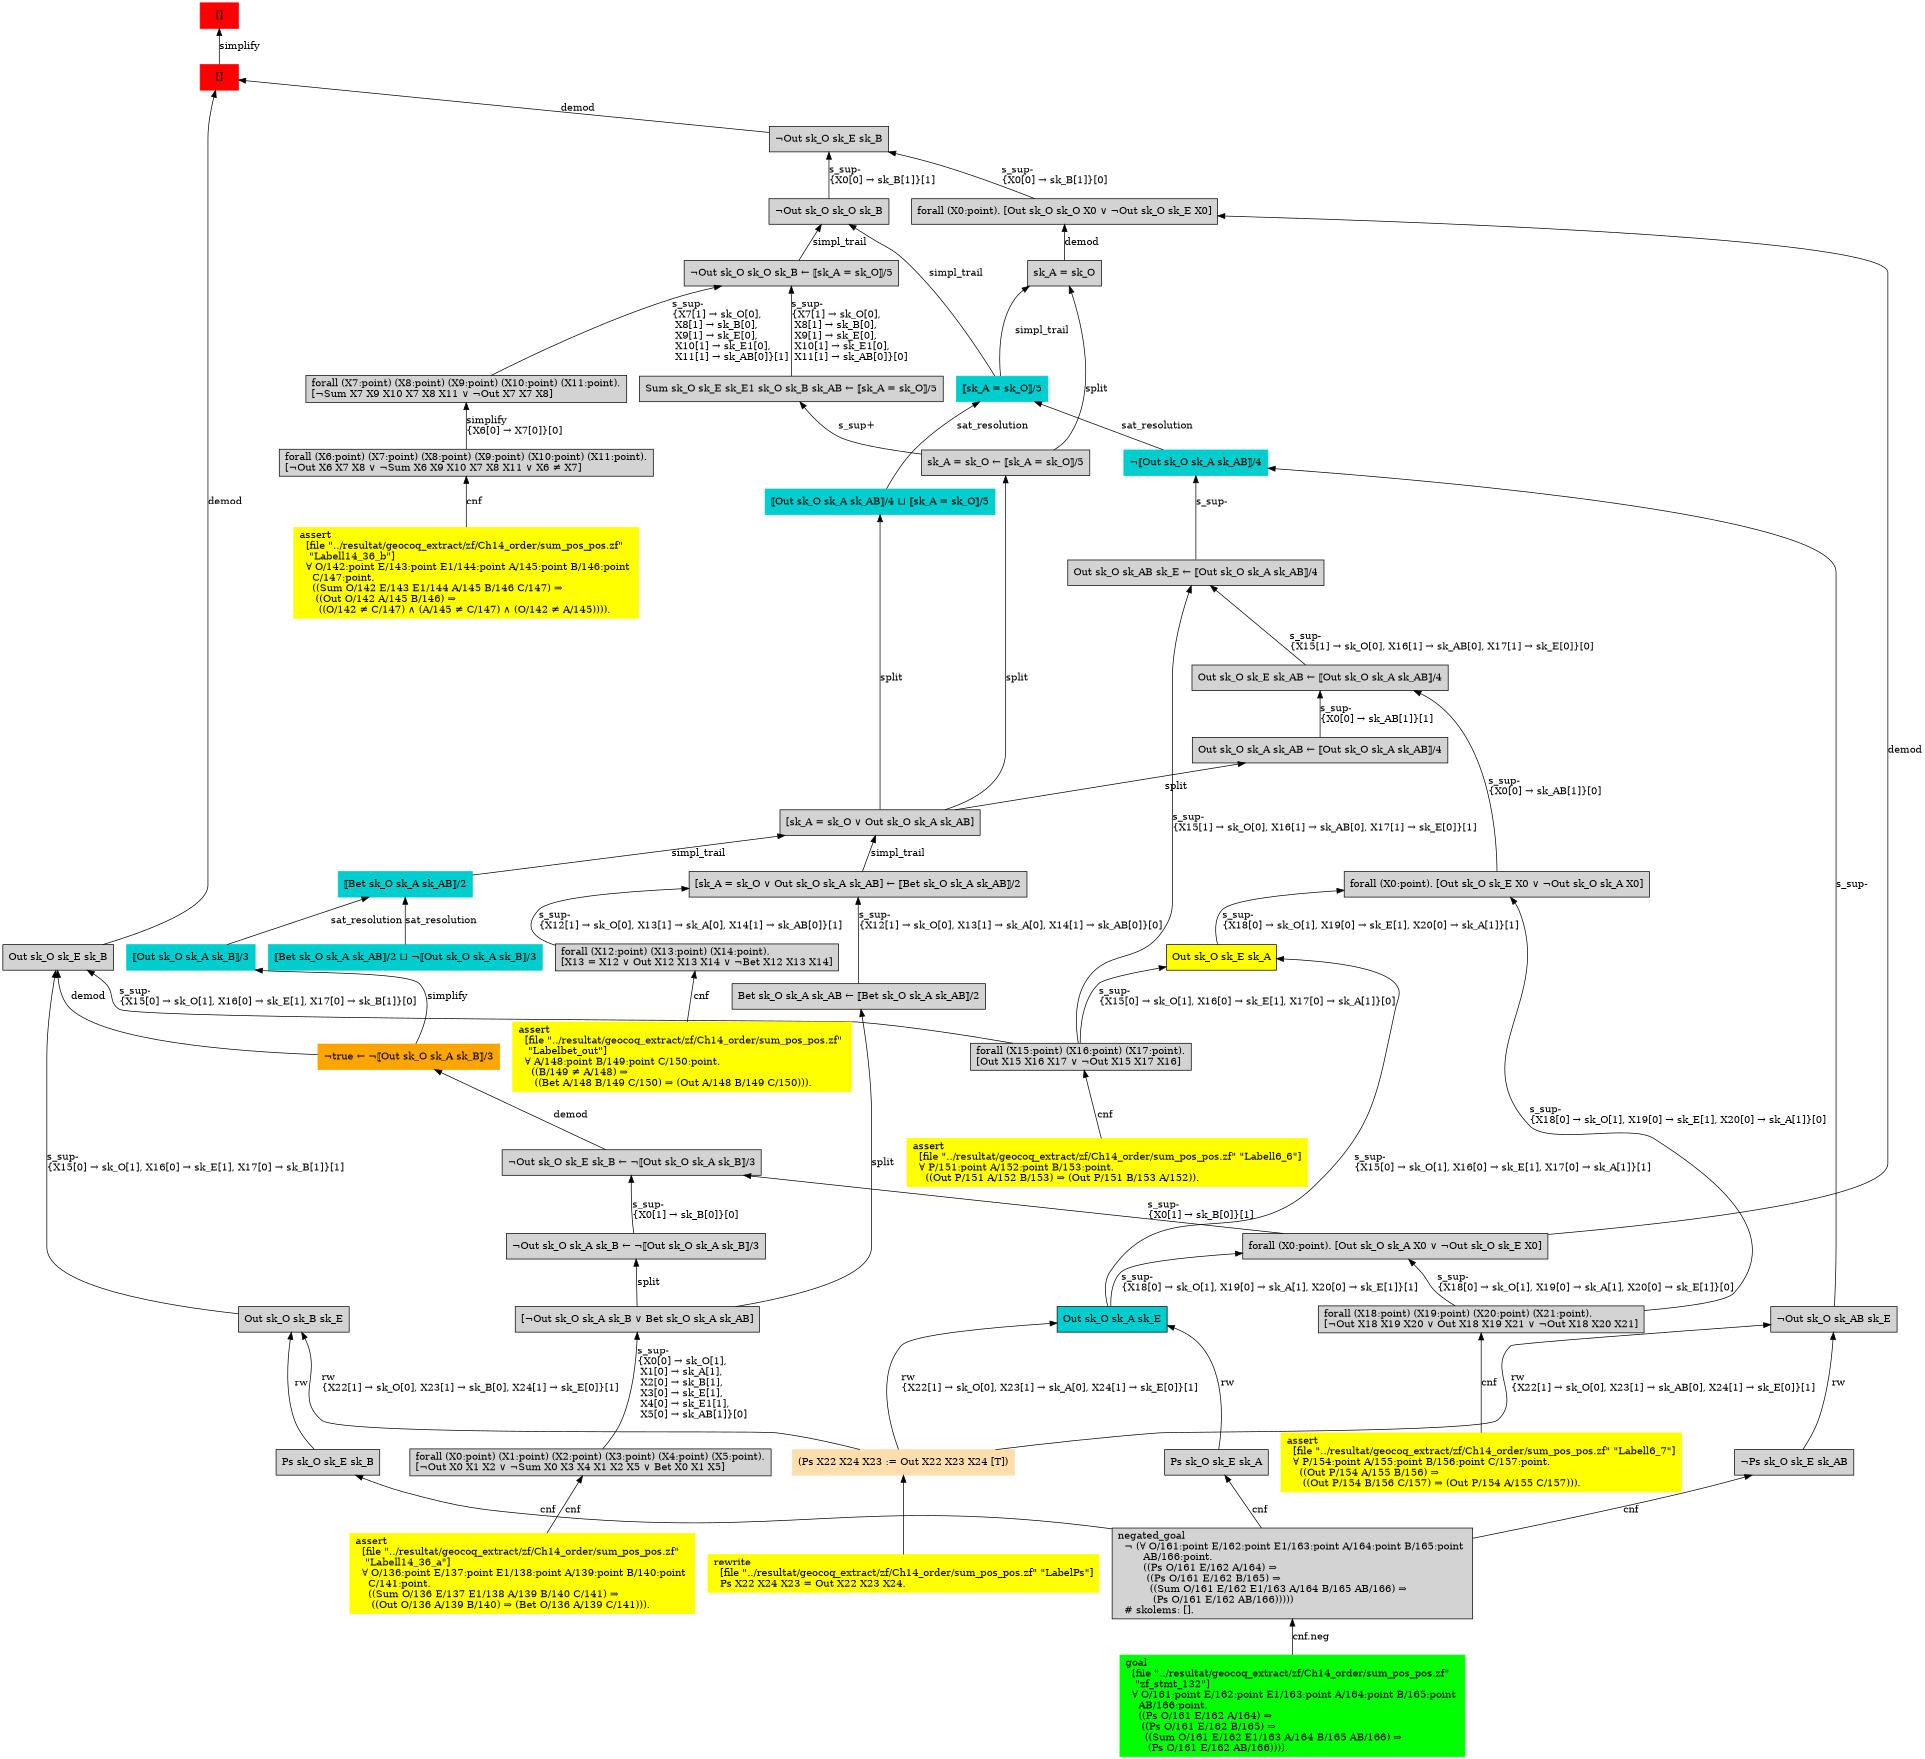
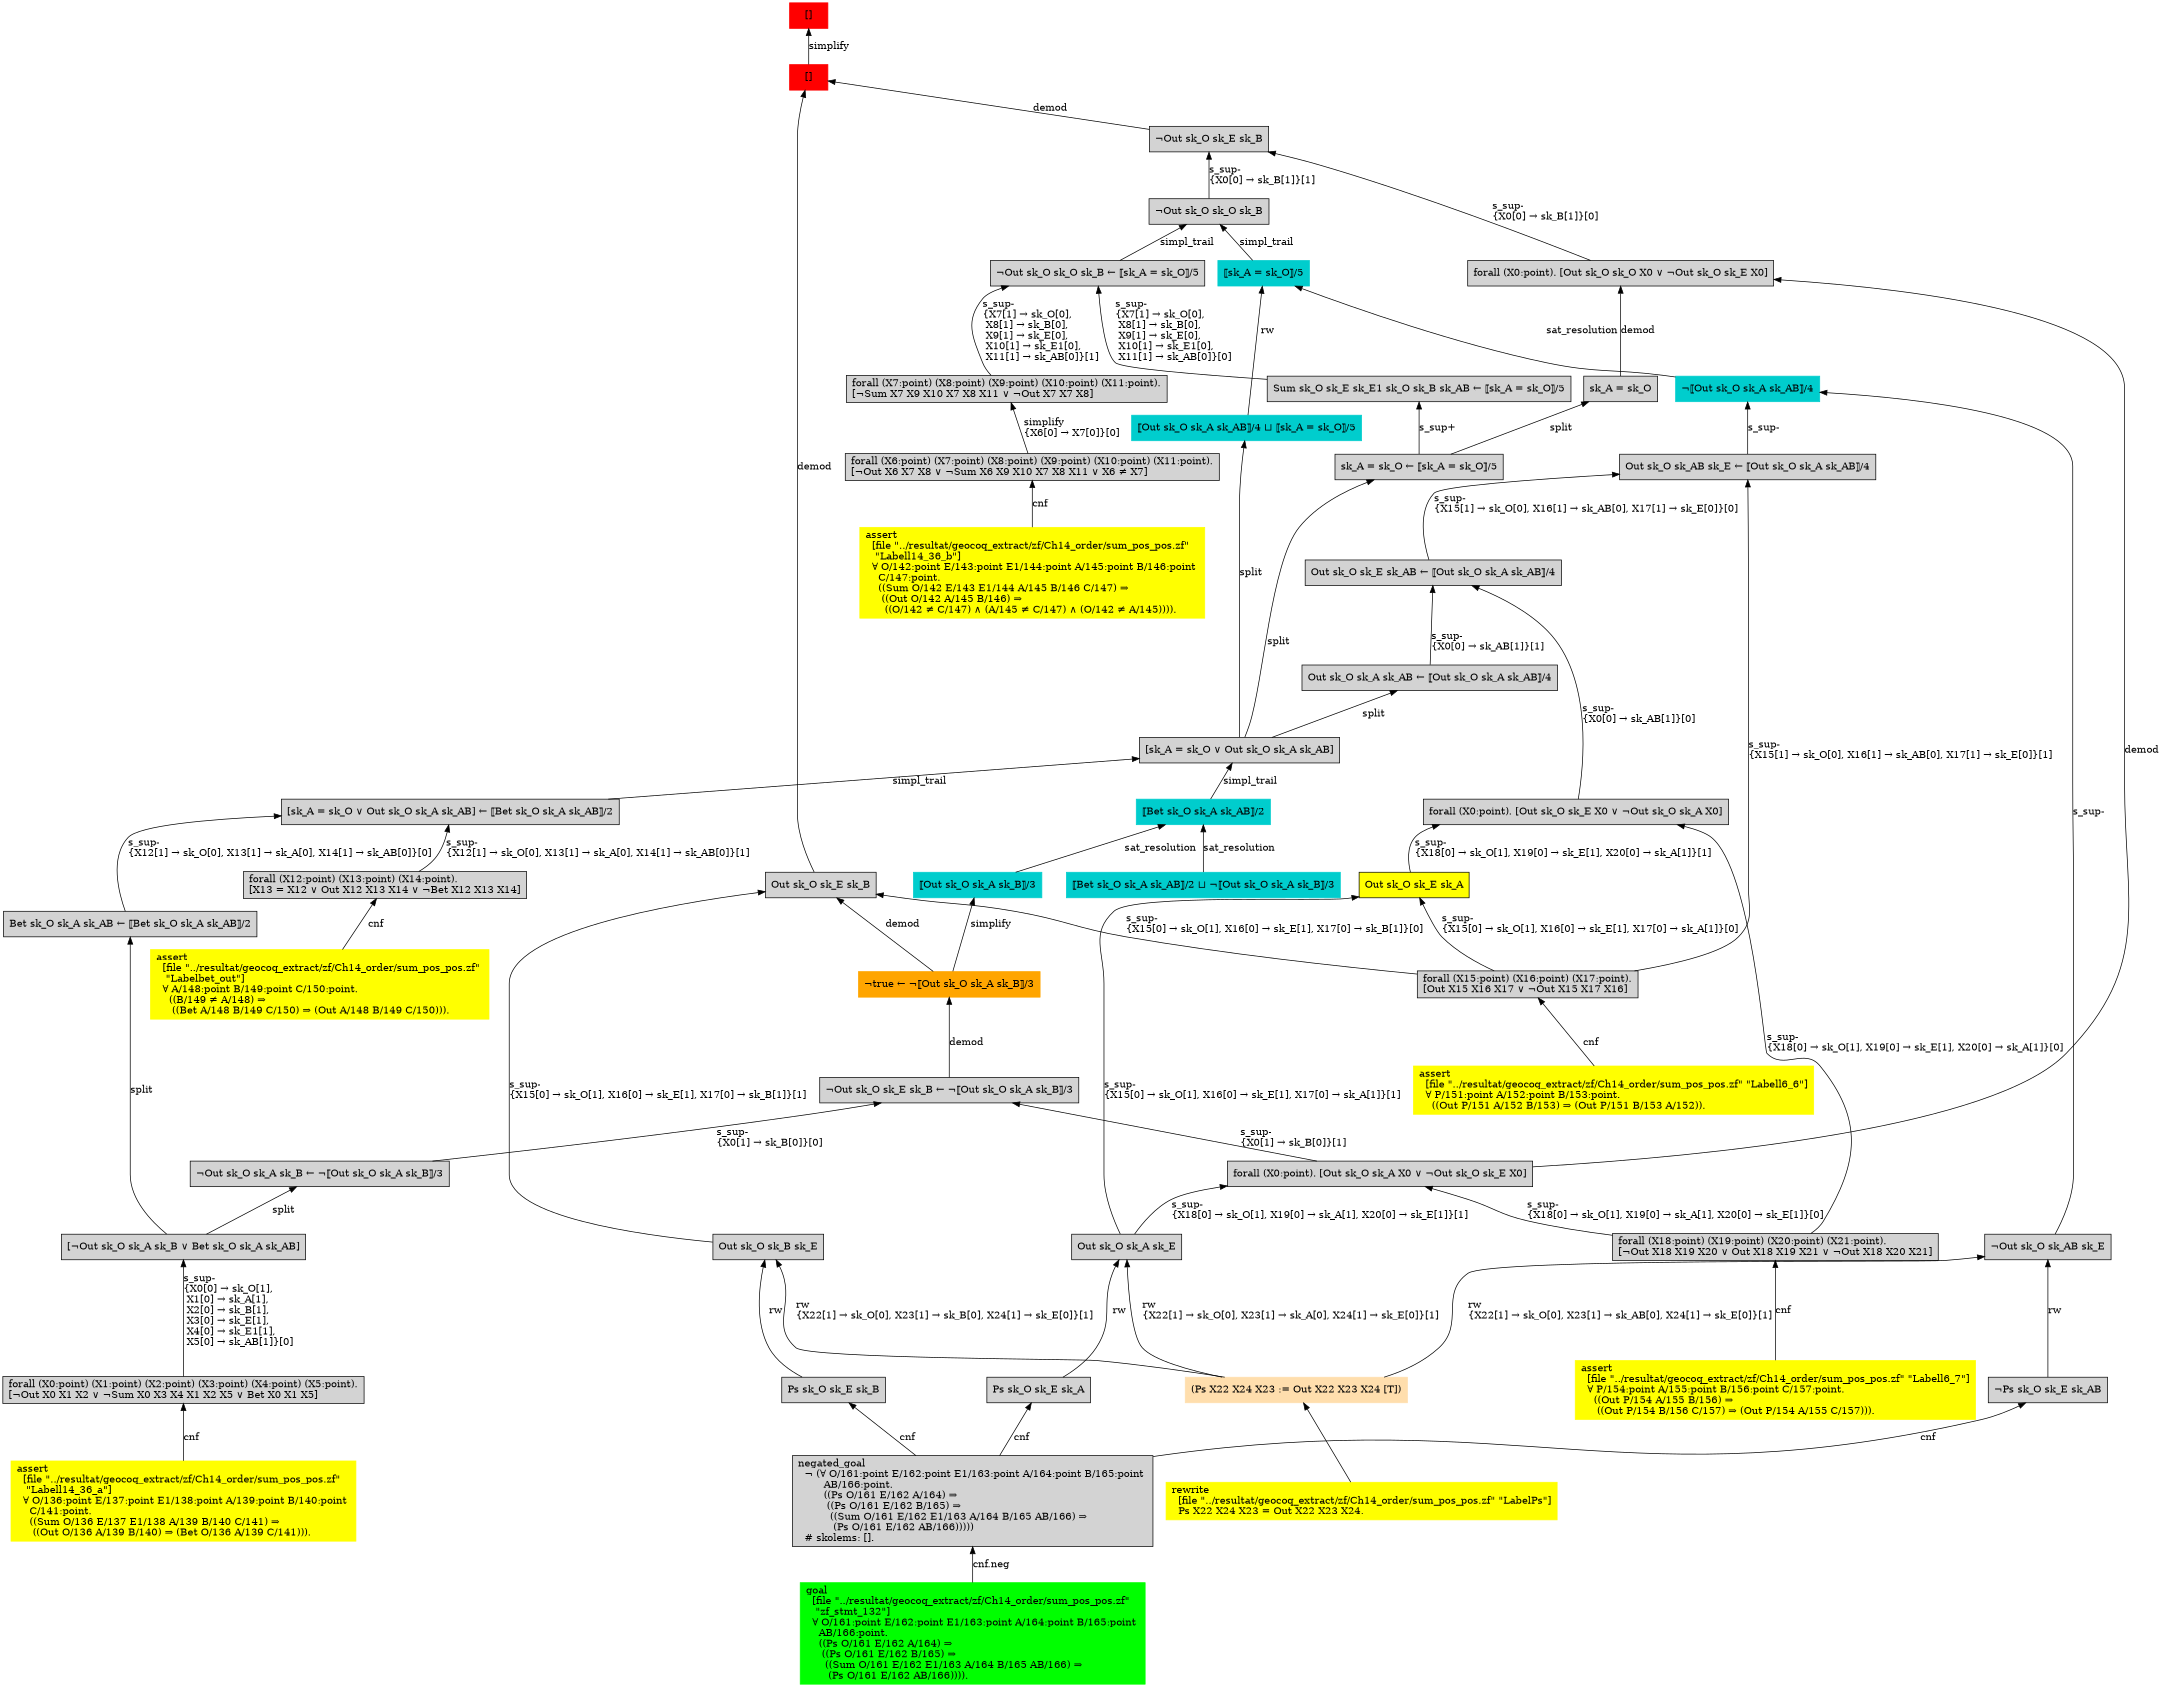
edge "⟦sk_A = sk_O⟧/5" -> "sk_A = sk_O": removed, label "simpl_trail"
edge "⟦Out sk_O sk_A sk_AB⟧/4 ⊔ ⟦sk_A = sk_O⟧/5" -> "⟦sk_A = sk_O⟧/5": label "sat_resolution" -> "rw"
node "Out sk_O sk_A sk_E": fillcolor cyan3 -> lightgrey
